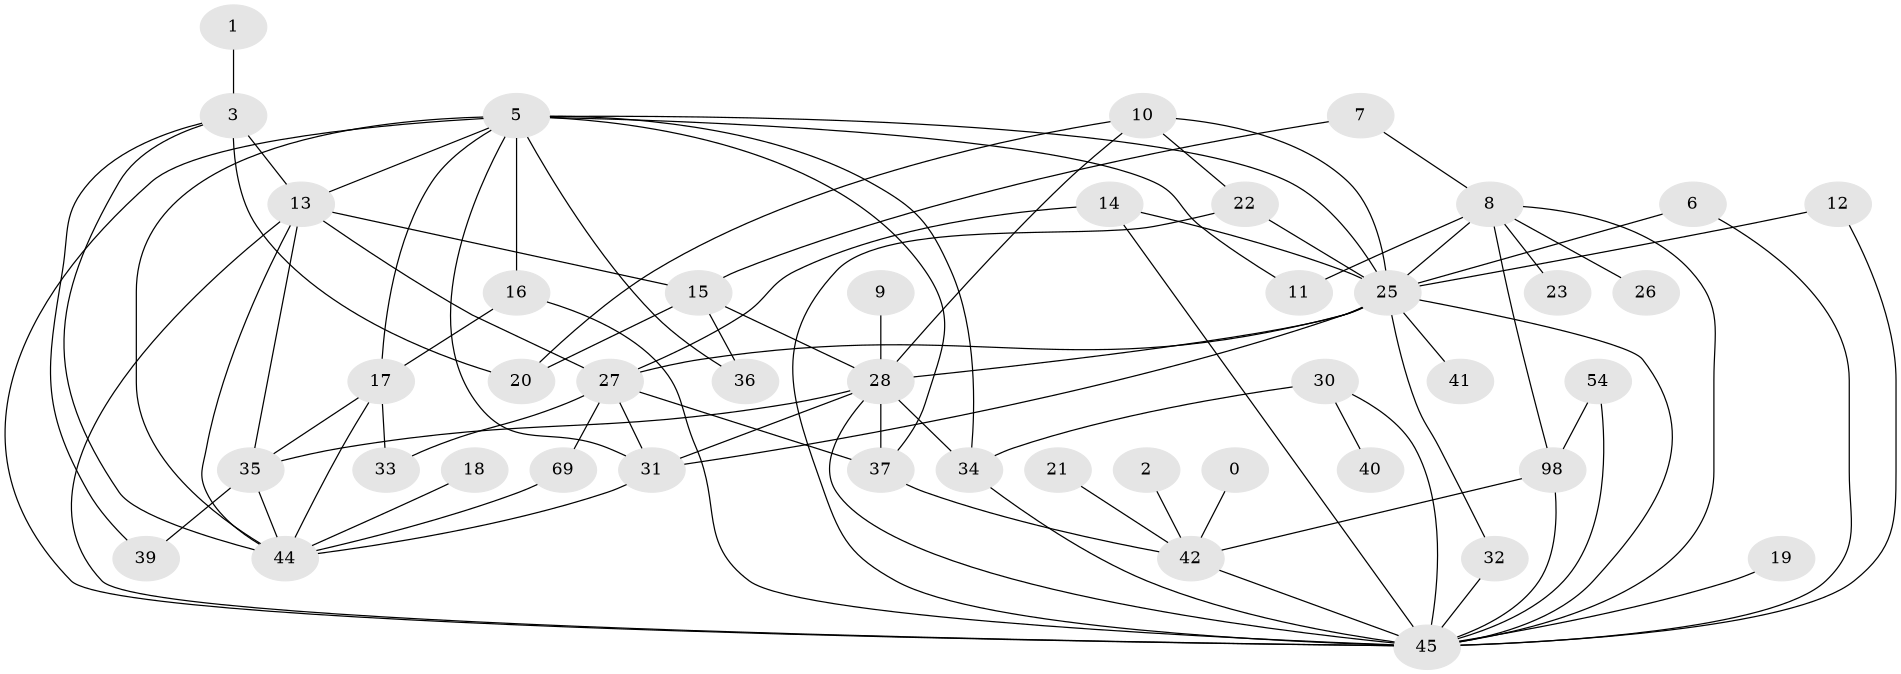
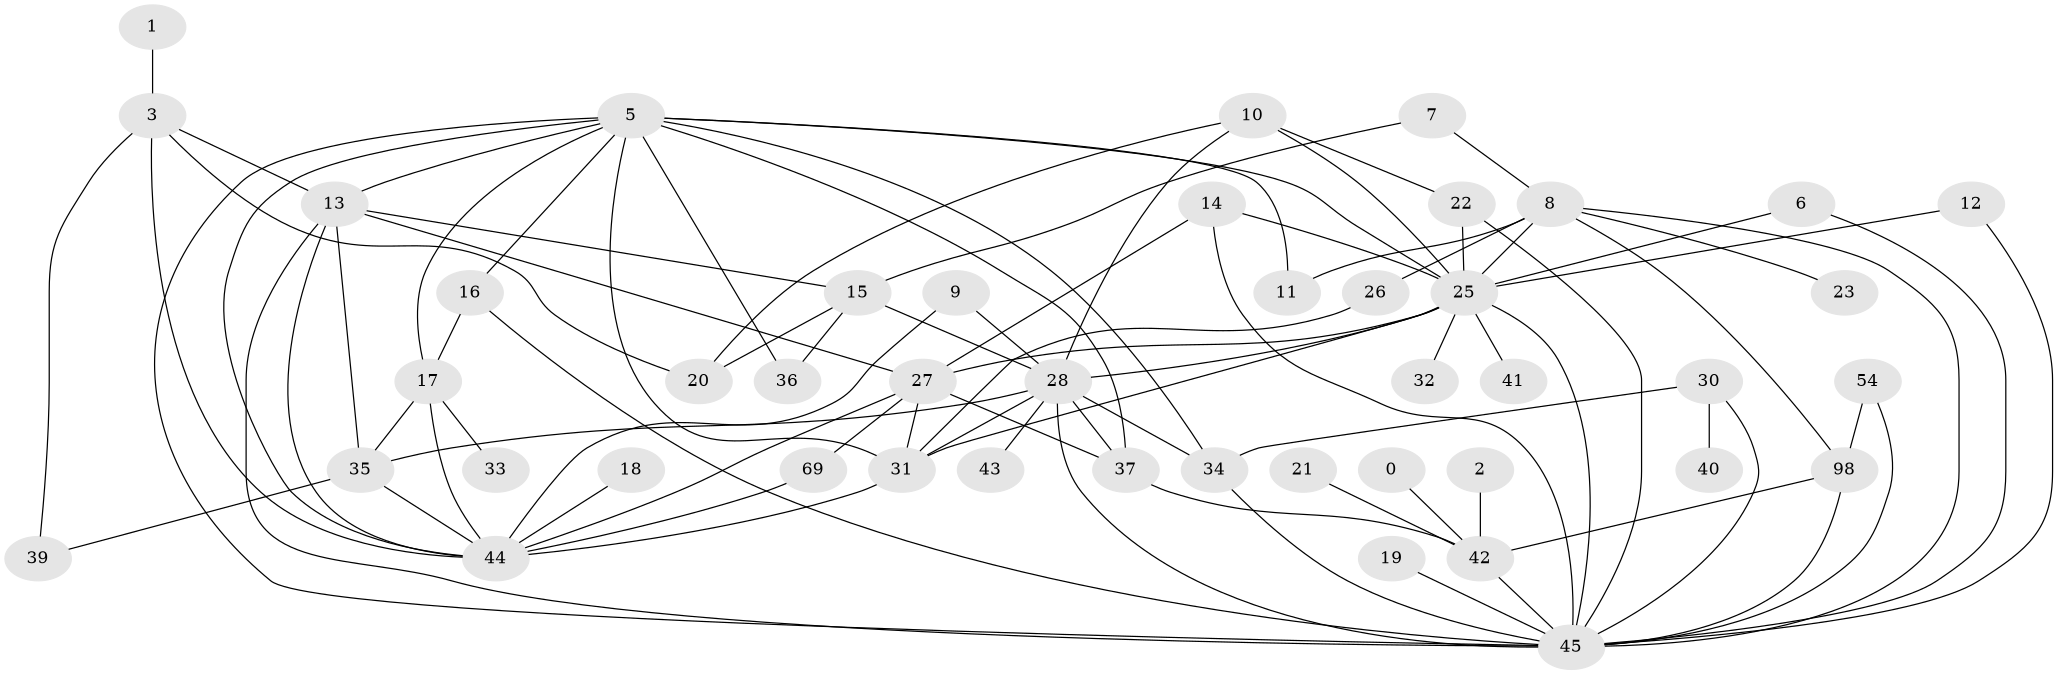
edge "26" -- "31": added
edge "9" -- "44": added
edge "27" -- "33": now "27" -- "44"
node "43": added
edge "32" -- "45": removed
